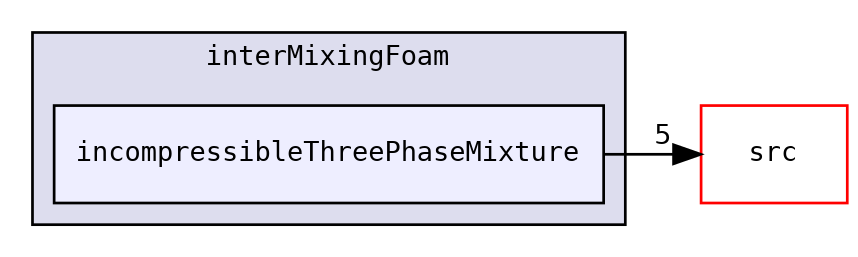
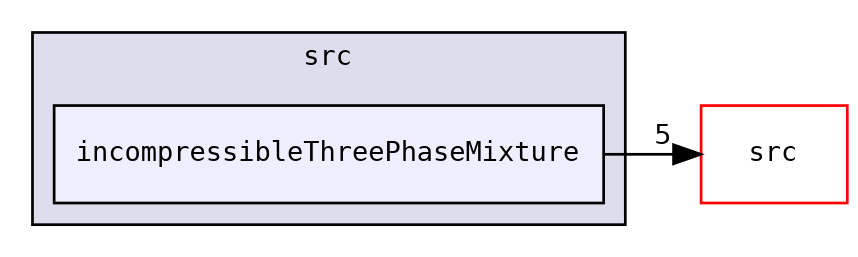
cluster "interMixingFoam": label "interMixingFoam" -> "src"
